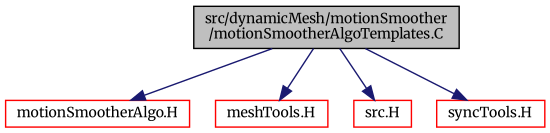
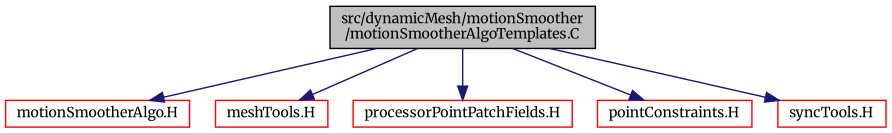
node "src.H": label "src.H" -> "processorPointPatchFields.H"
node "pointConstraints.H": added
